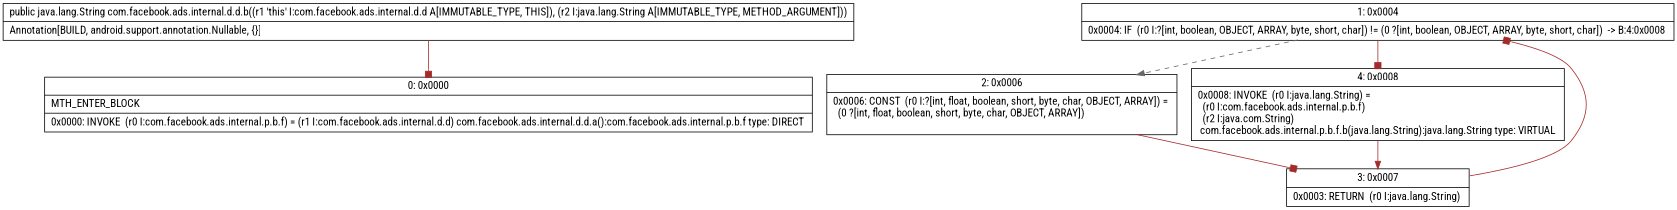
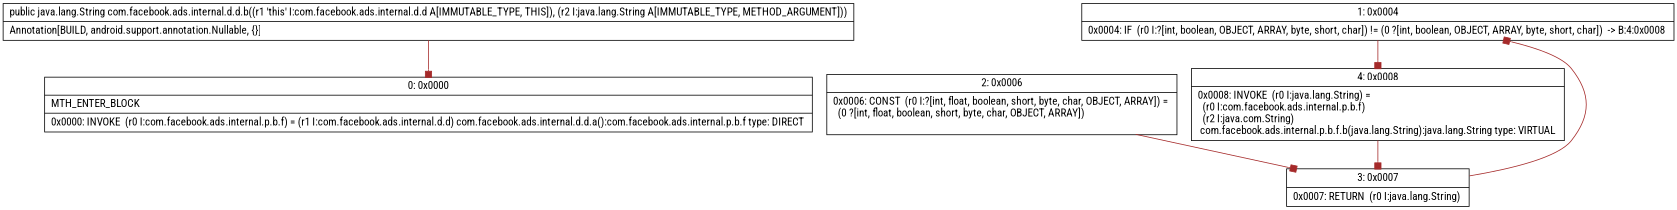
edge "1: 0x0004" -> "2: 0x0006": removed
edge "4: 0x0008" -> "3: 0x0007": arrowhead normal -> box
node "3: 0x0007": text "0x0003: RETURN  (r0 I:java.lang.String)" -> "0x0007: RETURN  (r0 I:java.lang.String)"
